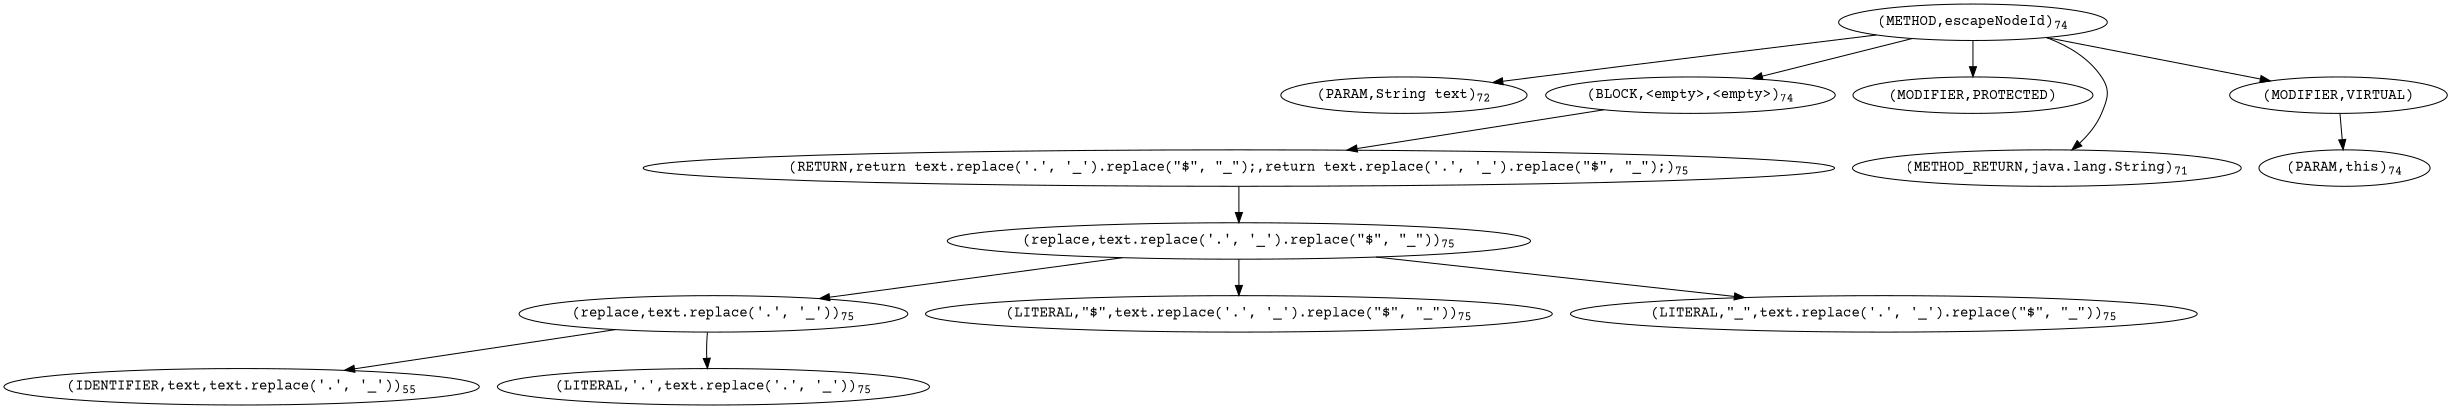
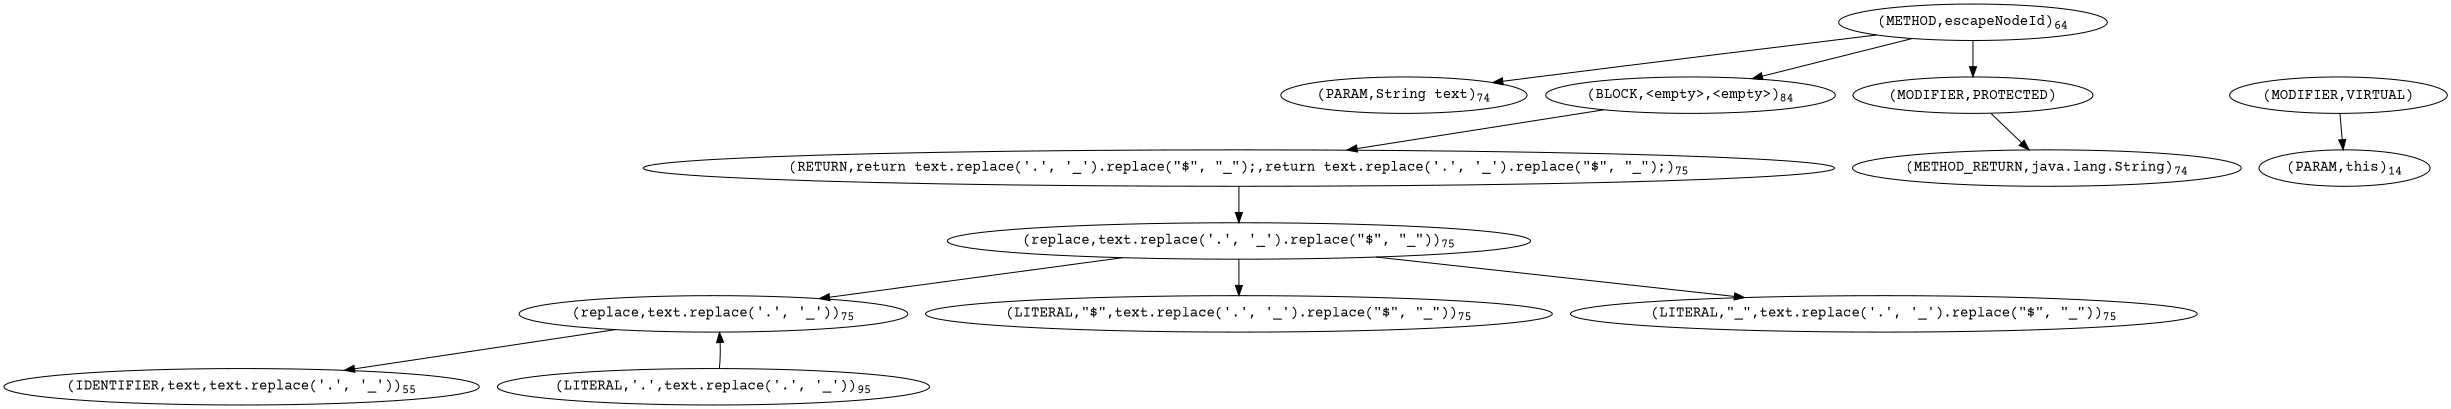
node "(METHOD,escapeNodeId)": text "74" -> "64"
edge "(METHOD,escapeNodeId)" -> "(MODIFIER,VIRTUAL)": removed
edge "(METHOD,escapeNodeId)" -> "(METHOD_RETURN,java.lang.String)": now "(MODIFIER,PROTECTED)" -> "(METHOD_RETURN,java.lang.String)"
node "(PARAM,String text)": text "72" -> "74"
node "(BLOCK,<empty>,<empty>)": text "74" -> "84"
node "(METHOD_RETURN,java.lang.String)": text "71" -> "74"
node "(PARAM,this)": text "74" -> "14"
edge "(replace,text.replace('.', '_'))" -> "(LITERAL,'.',text.replace('.', '_'))": reversed
node "(LITERAL,'.',text.replace('.', '_'))": text "75" -> "95"
